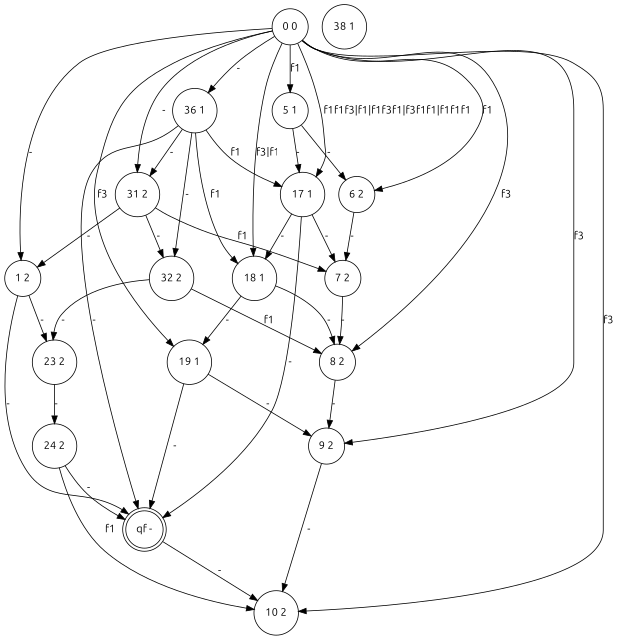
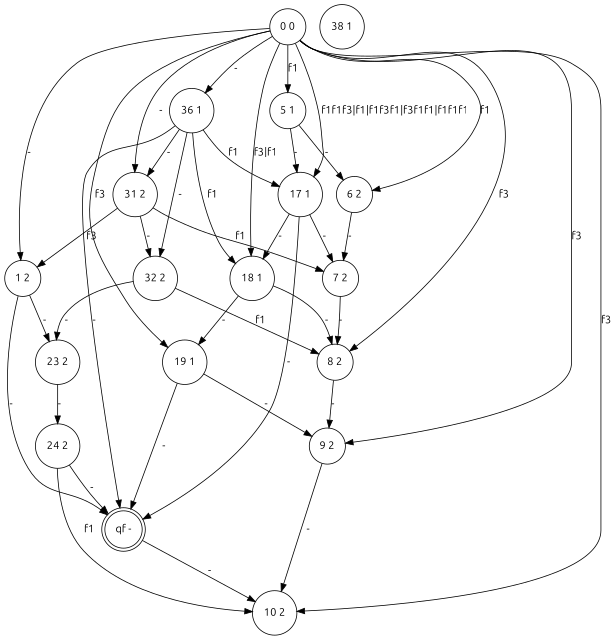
edge "31 2" -> "1 2": label "-" -> "f3"
